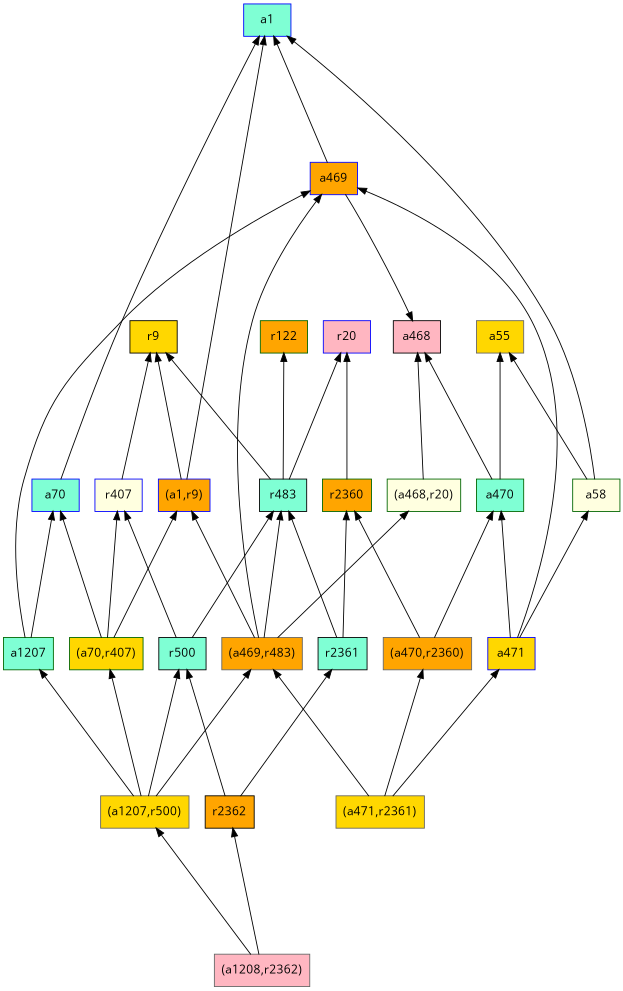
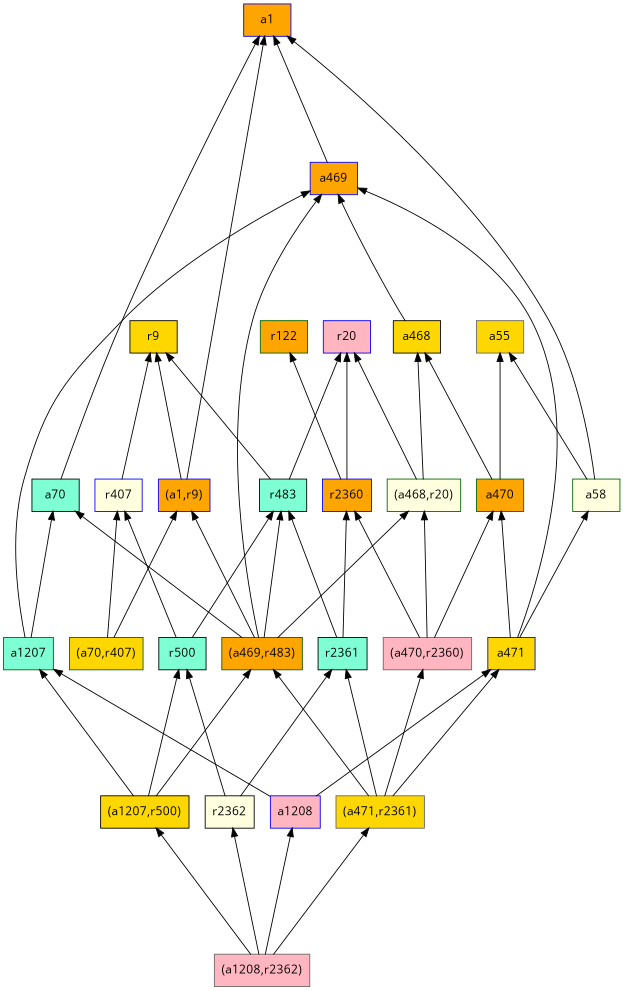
node "a1": fillcolor aquamarine -> orange
edge "a469" -> "a468": reversed
node "a468": fillcolor lightpink -> gold
edge "r483" -> "r122": now "r2360" -> "r122"
edge "(a468,r20)" -> "r20": added
node "a70": color blue -> black
node "r2360": color darkgreen -> blue
node "a470": fillcolor aquamarine -> orange
edge "(a70,r407)" -> "a70": now "(a469,r483)" -> "a70"
edge "(a470,r2360)" -> "(a468,r20)": added
node "(a469,r483)": color gray40 -> darkgreen
node "(a470,r2360)": fillcolor orange -> lightpink
edge "(a1207,r500)" -> "(a70,r407)": removed
edge "(a471,r2361)" -> "r2361": added
node "(a1207,r500)": color gray40 -> black
node "r2362": fillcolor orange -> lightyellow
node "a1208": added
edge "(a1208,r2362)" -> "(a471,r2361)": added
